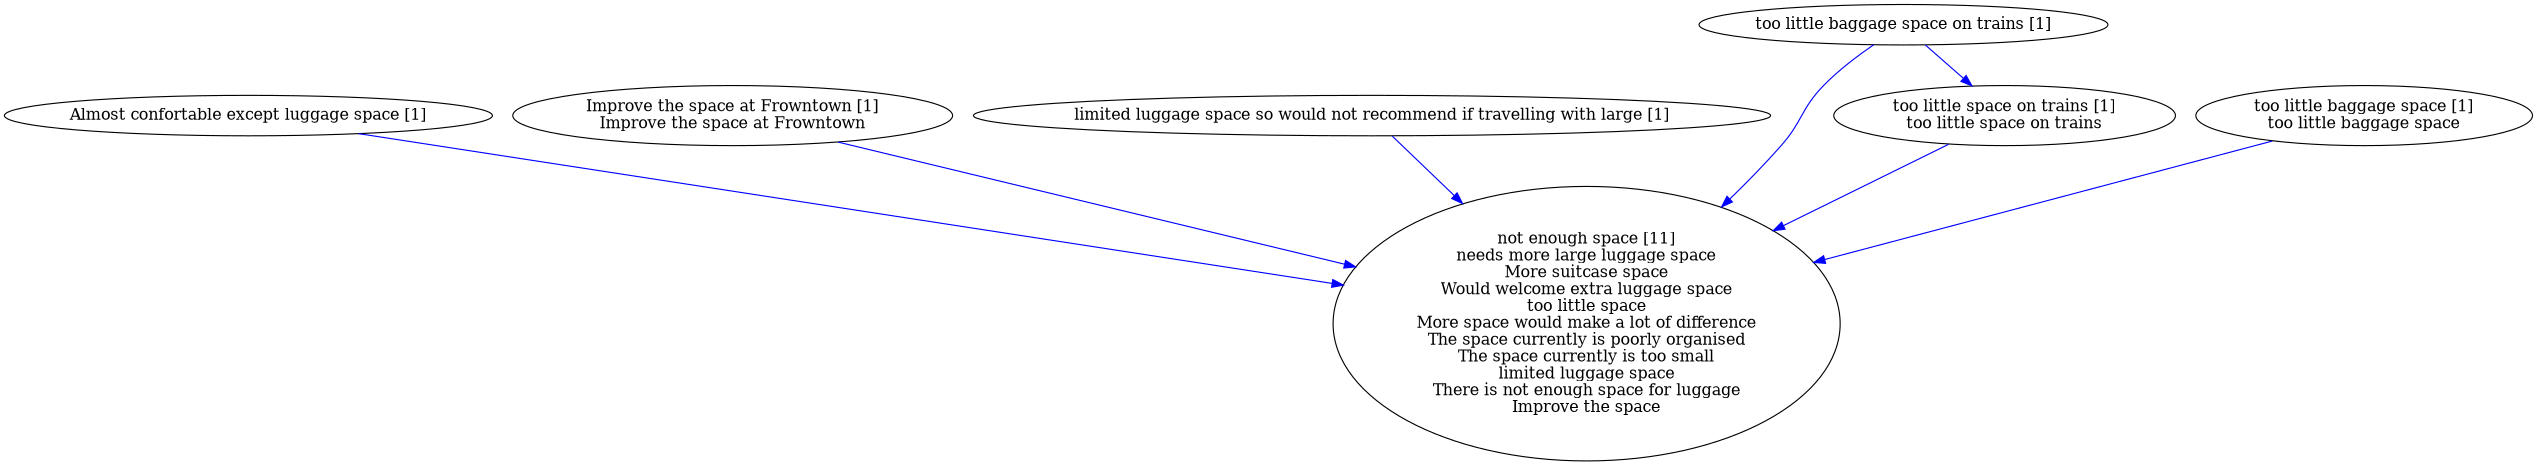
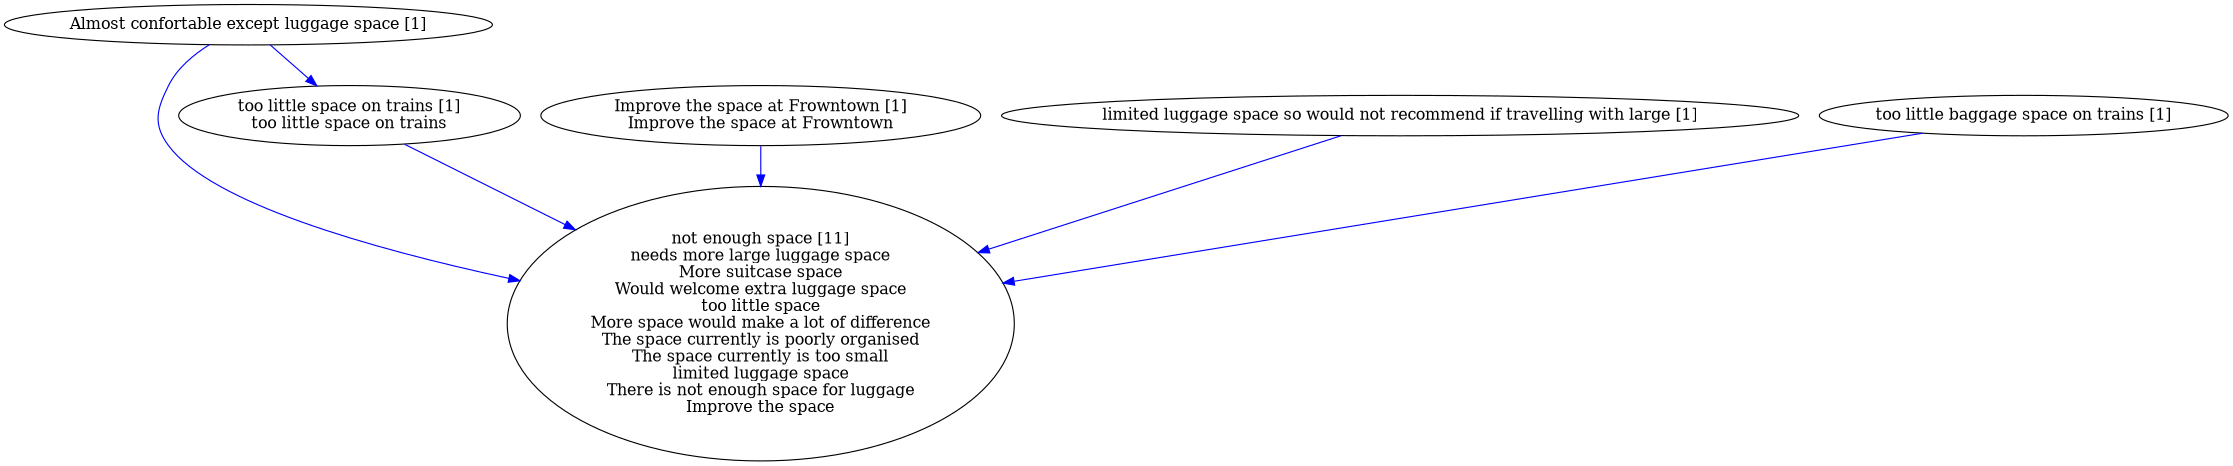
edge "too little baggage space on trains [1]" -> "too little space on trains [1] too little space on trains": now "Almost confortable except luggage space [1]" -> "too little space on trains [1] too little space on trains"
node "too little baggage space [1] too little baggage space": removed
